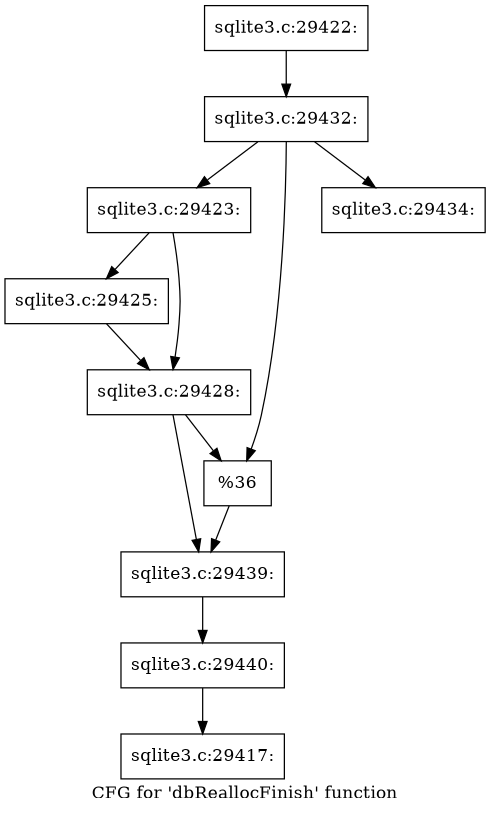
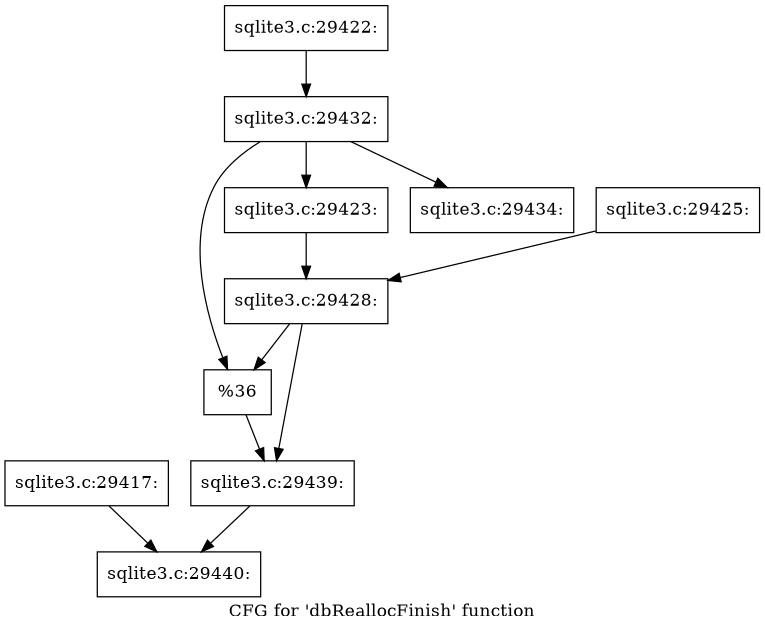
edge "sqlite3.c:29423:" -> "sqlite3.c:29425:": removed
edge "sqlite3.c:29440:" -> "sqlite3.c:29417:": reversed
